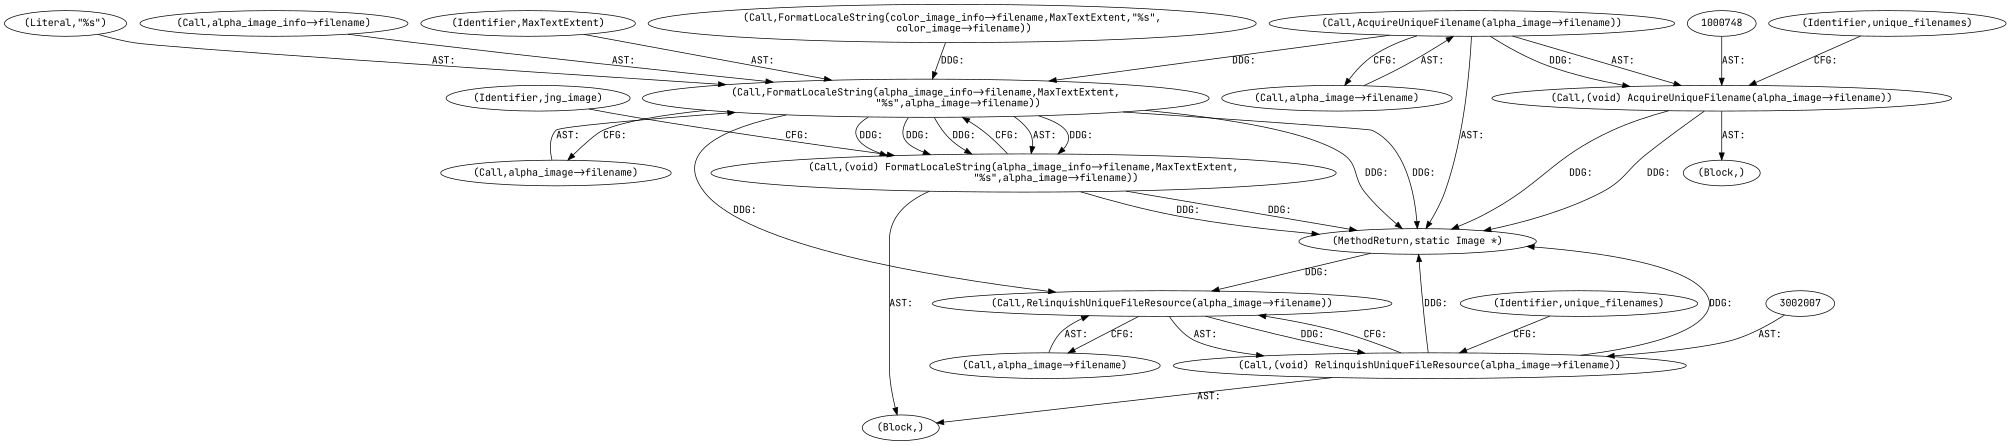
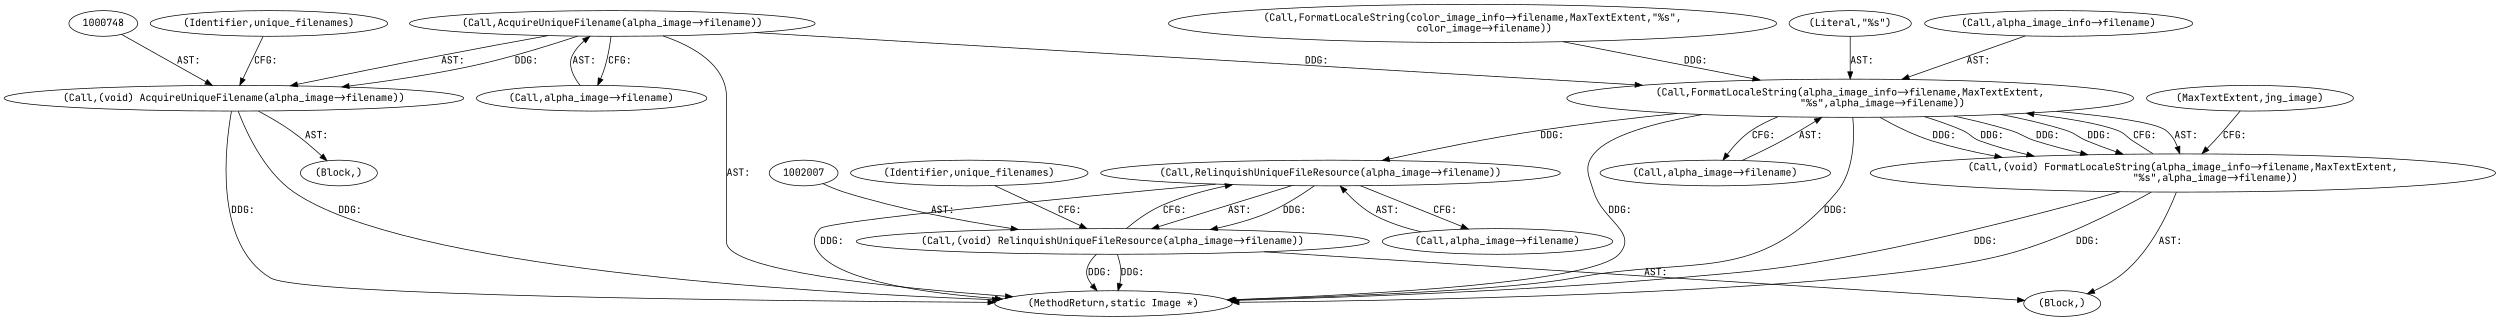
node "(Identifier,MaxTextExtent)": removed
node "(Identifier,jng_image)": label "(Identifier,jng_image)" -> "(MaxTextExtent,jng_image)"
edge "(MethodReturn,static Image *)" -> "(Call,RelinquishUniqueFileResource(alpha_image->filename))": reversed
node "3002007": label "3002007" -> "1002007"
